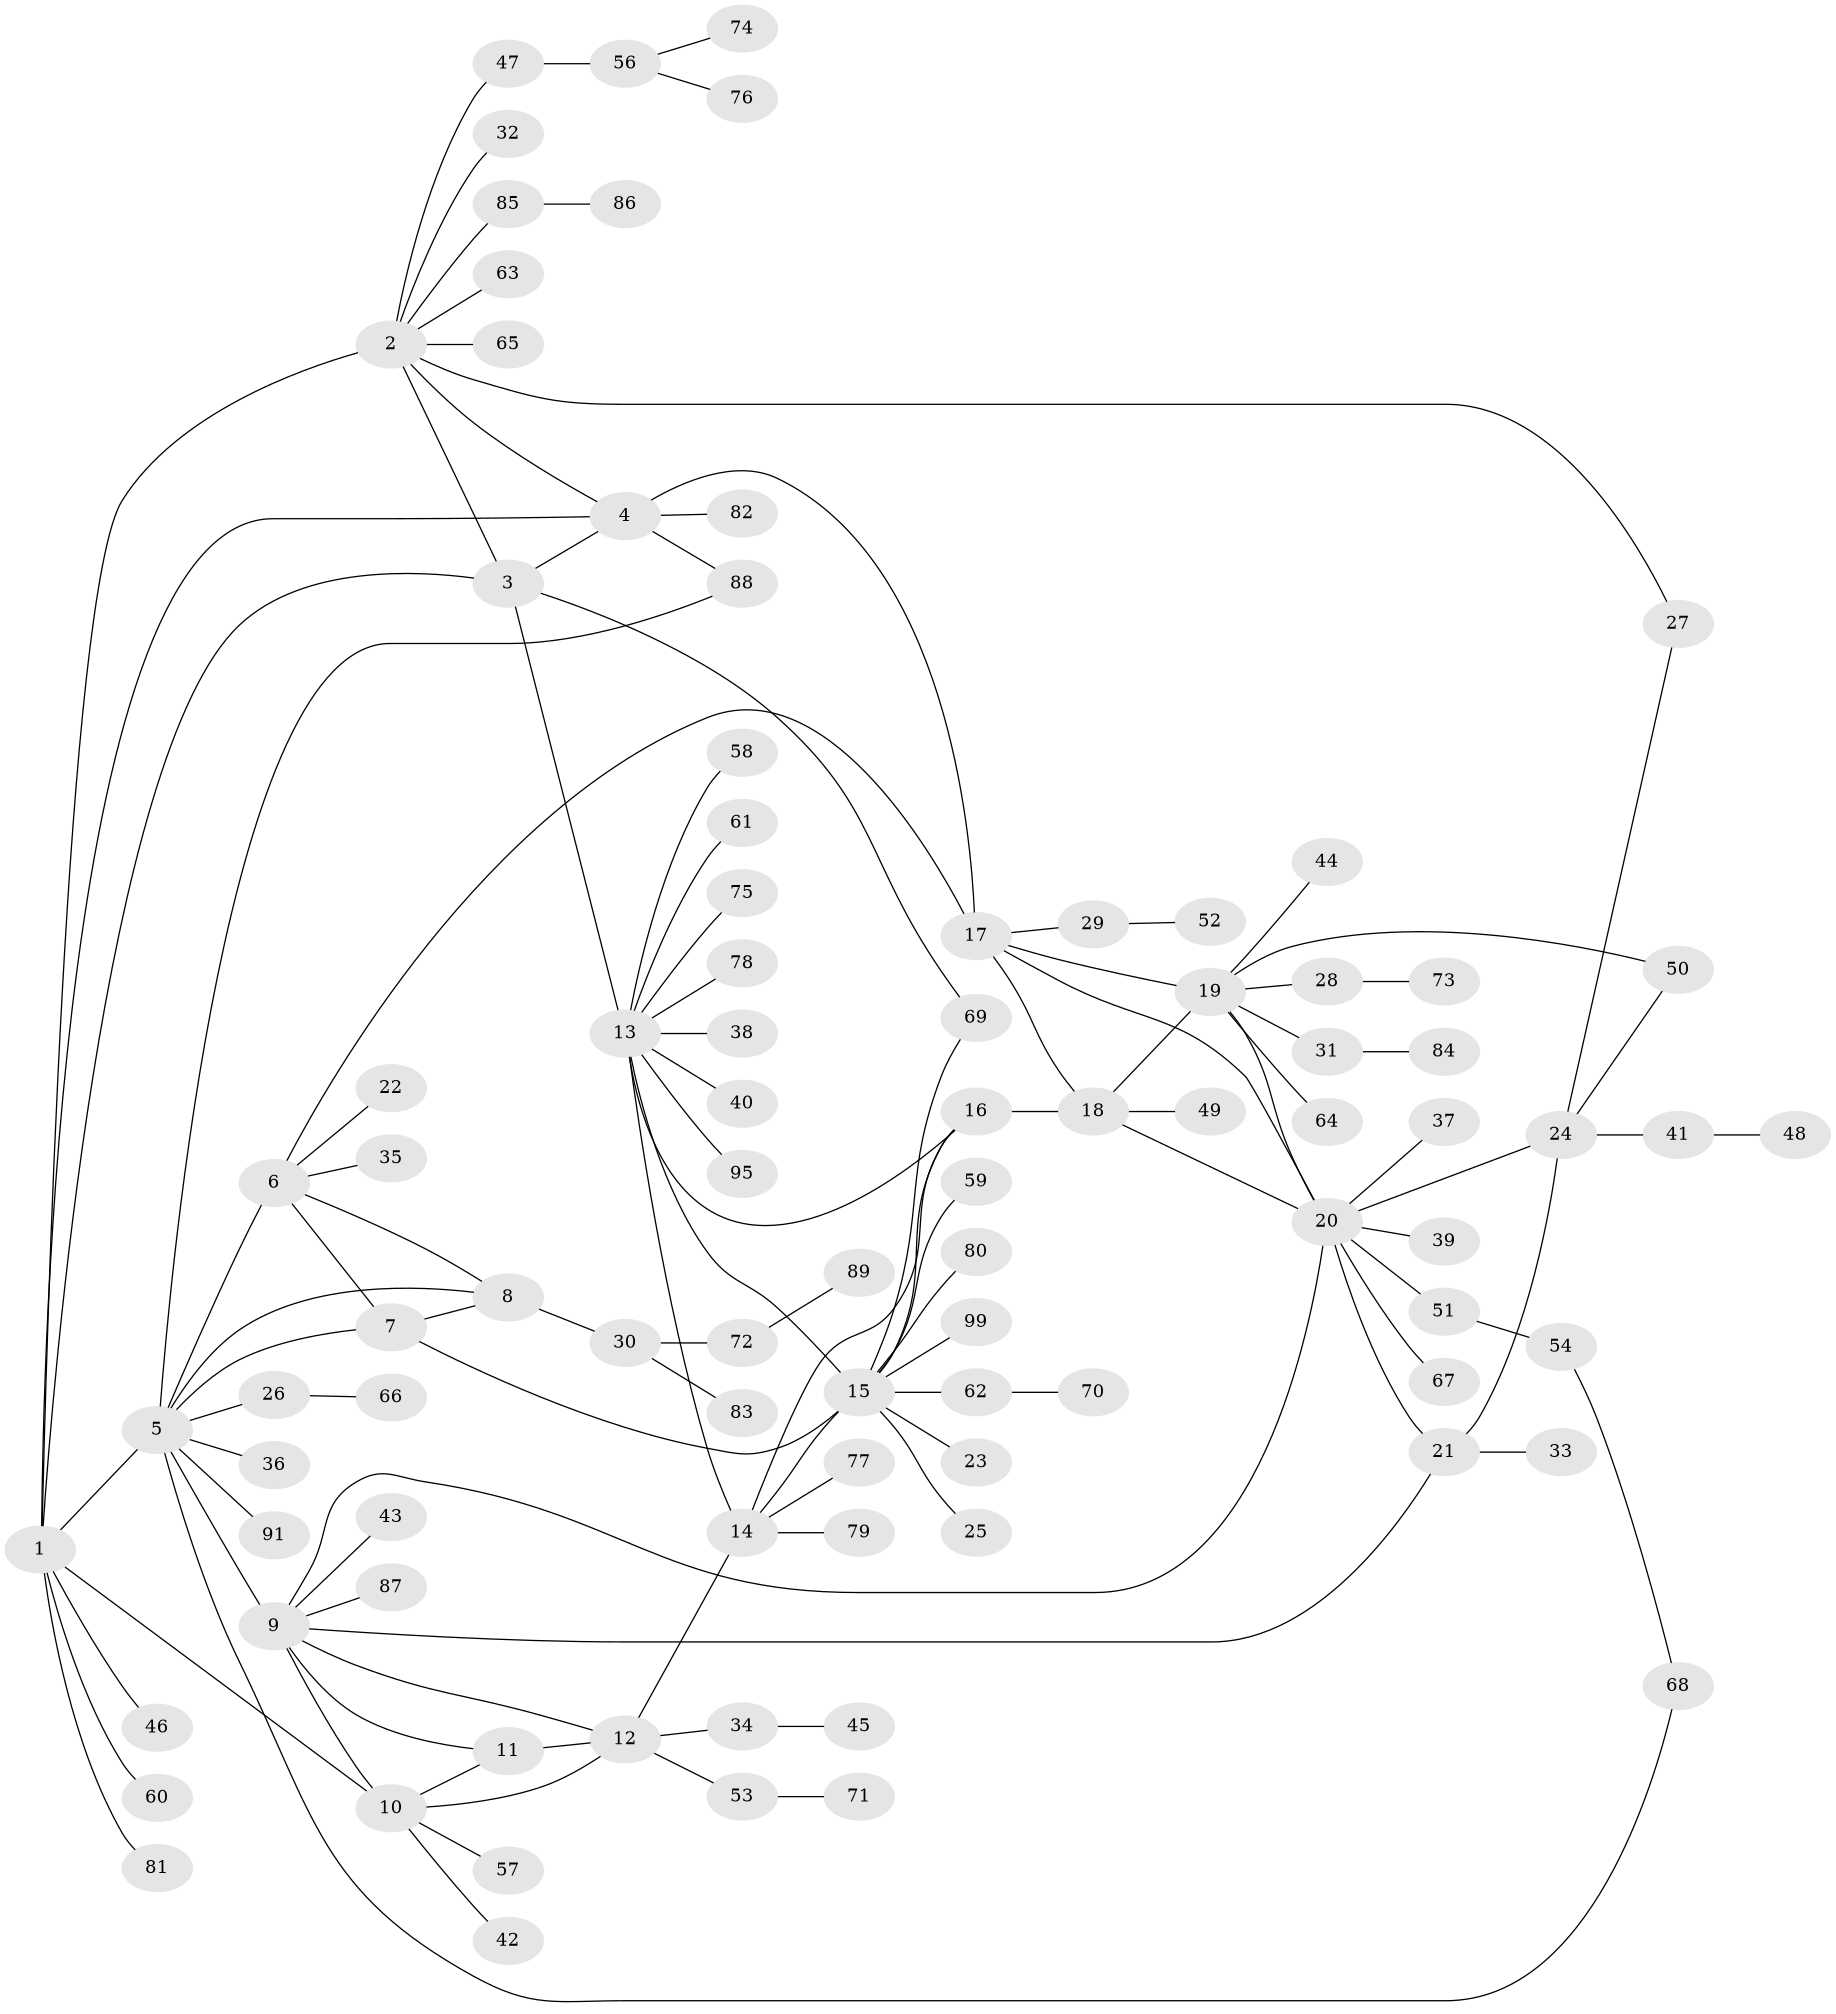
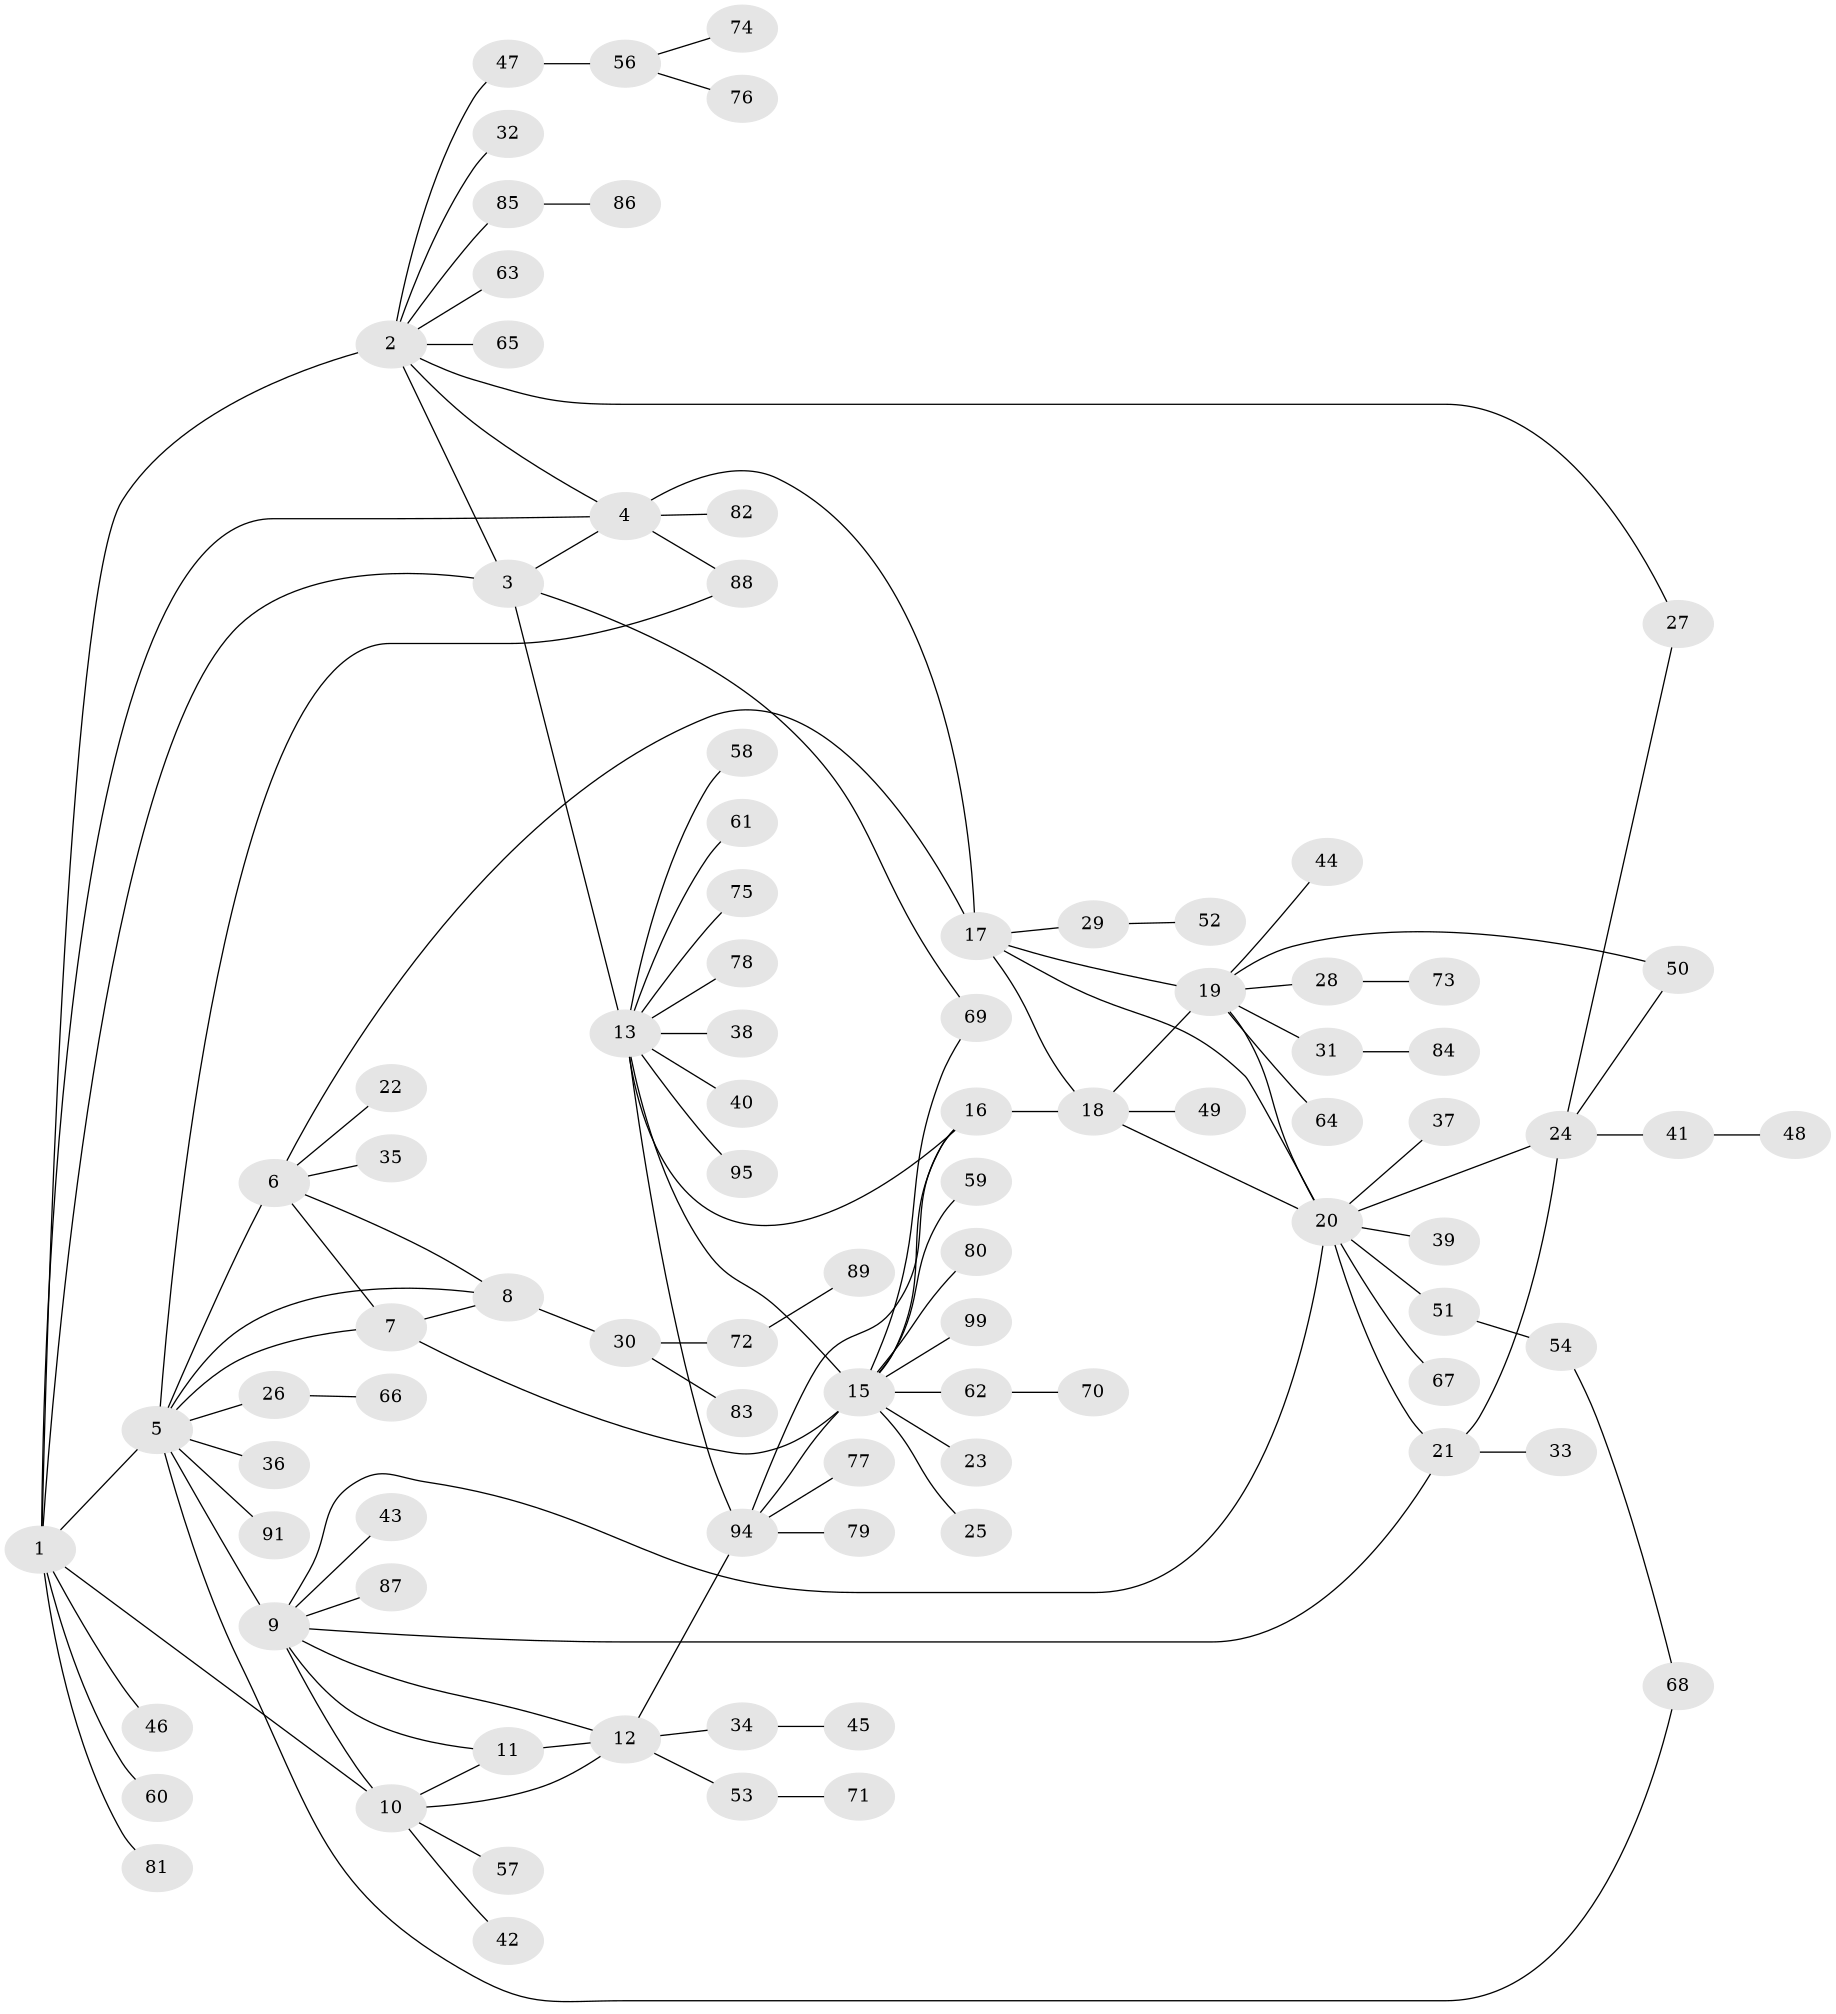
node "14": label "14" -> "94"
